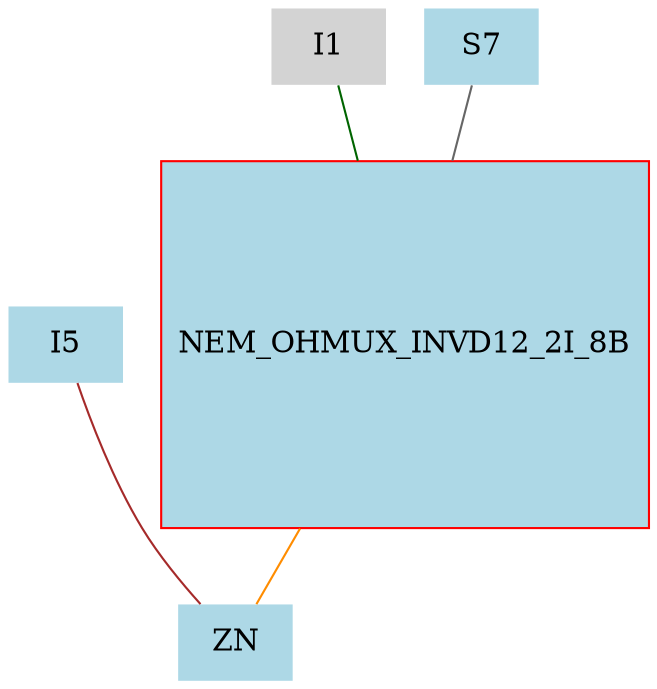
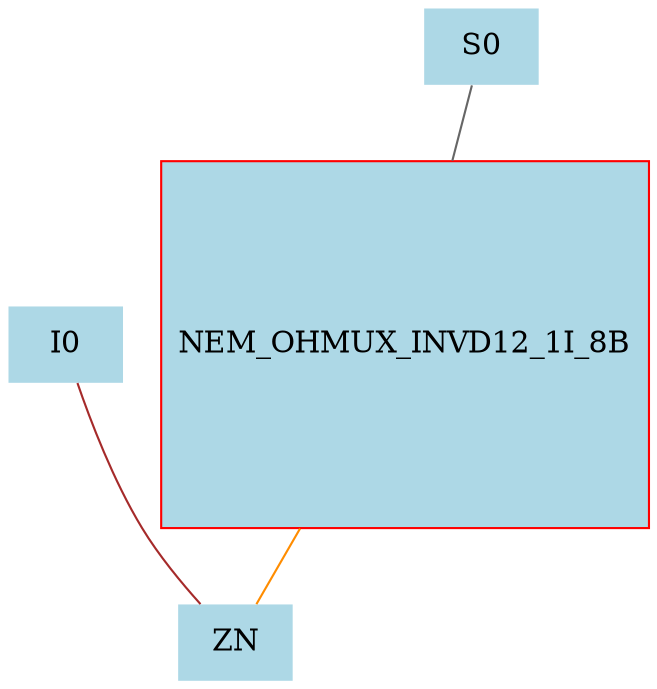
node "I1": removed
node "S7": label "S7" -> "S0"
node "I5": label "I5" -> "I0"
node "NEM_OHMUX_INVD12_2I_8B": label "NEM_OHMUX_INVD12_2I_8B" -> "NEM_OHMUX_INVD12_1I_8B"
